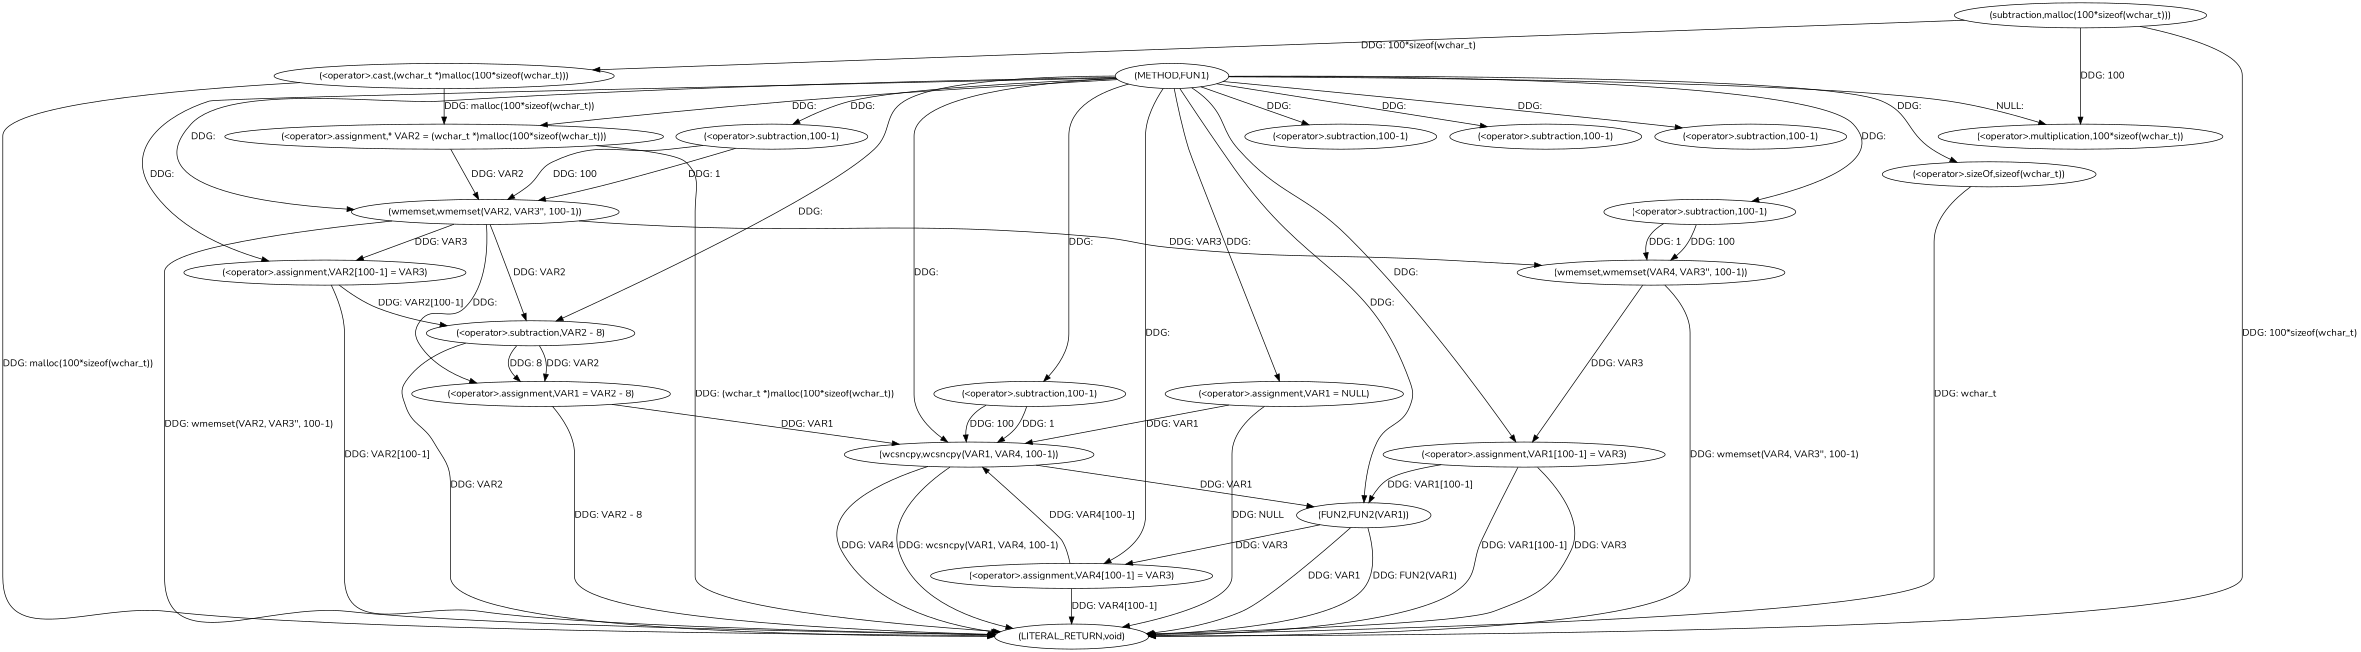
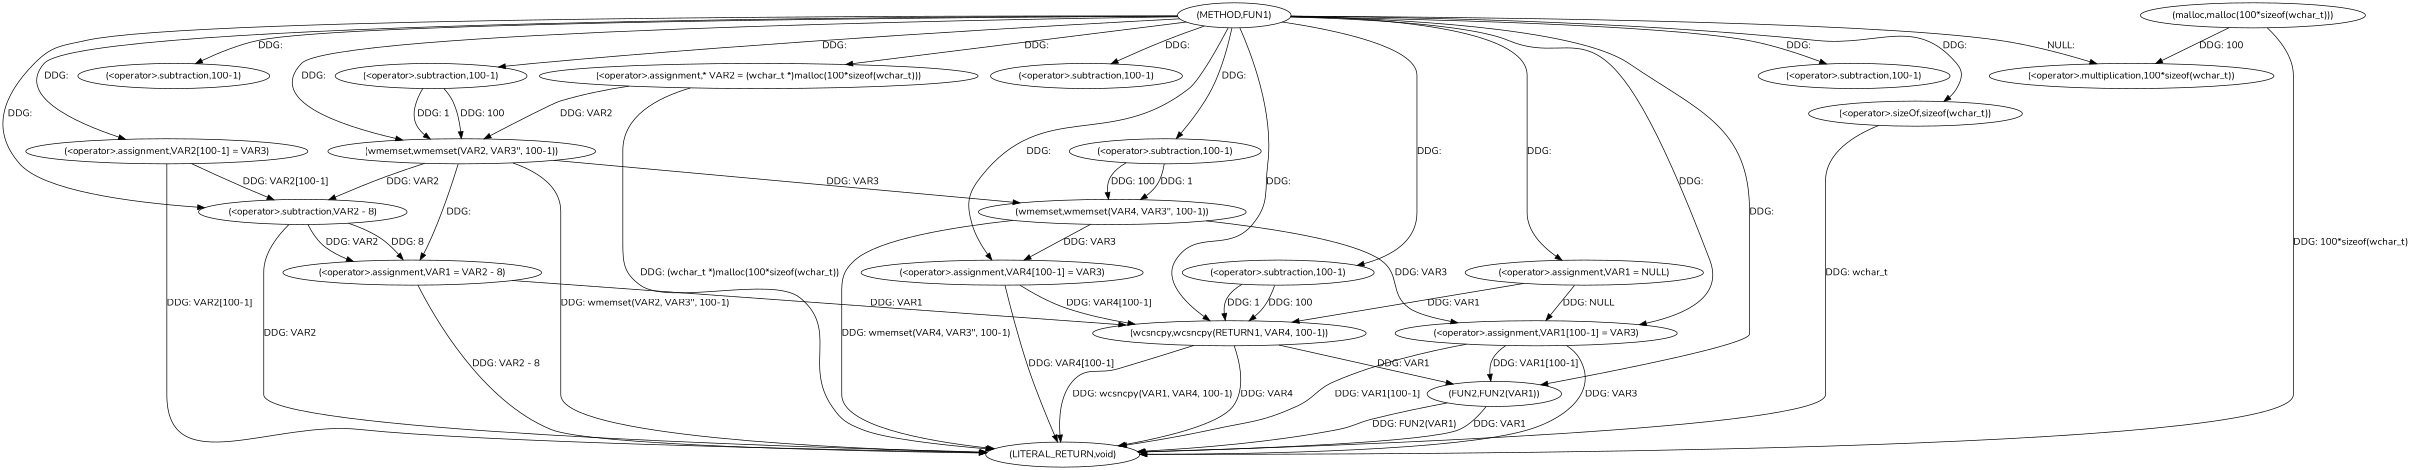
node "(subtraction,malloc(100*sizeof(wchar_t)))": label "(subtraction,malloc(100*sizeof(wchar_t)))" -> "(malloc,malloc(100*sizeof(wchar_t)))"
node "(<operator>.cast,(wchar_t *)malloc(100*sizeof(wchar_t)))": removed
edge "(wmemset,wmemset(VAR2, VAR3'', 100-1))" -> "(<operator>.assignment,VAR2[100-1] = VAR3)": removed, label "DDG: VAR3"
node "(wcsncpy,wcsncpy(VAR1, VAR4, 100-1))": label "(wcsncpy,wcsncpy(VAR1, VAR4, 100-1))" -> "(wcsncpy,wcsncpy(RETURN1, VAR4, 100-1))"
edge "(<operator>.assignment,VAR1 = NULL)" -> "(LITERAL_RETURN,void)": now "(<operator>.assignment,VAR1 = NULL)" -> "(<operator>.assignment,VAR1[100-1] = VAR3)"
edge "(FUN2,FUN2(VAR1))" -> "(<operator>.assignment,VAR4[100-1] = VAR3)": now "(wmemset,wmemset(VAR4, VAR3'', 100-1))" -> "(<operator>.assignment,VAR4[100-1] = VAR3)"
